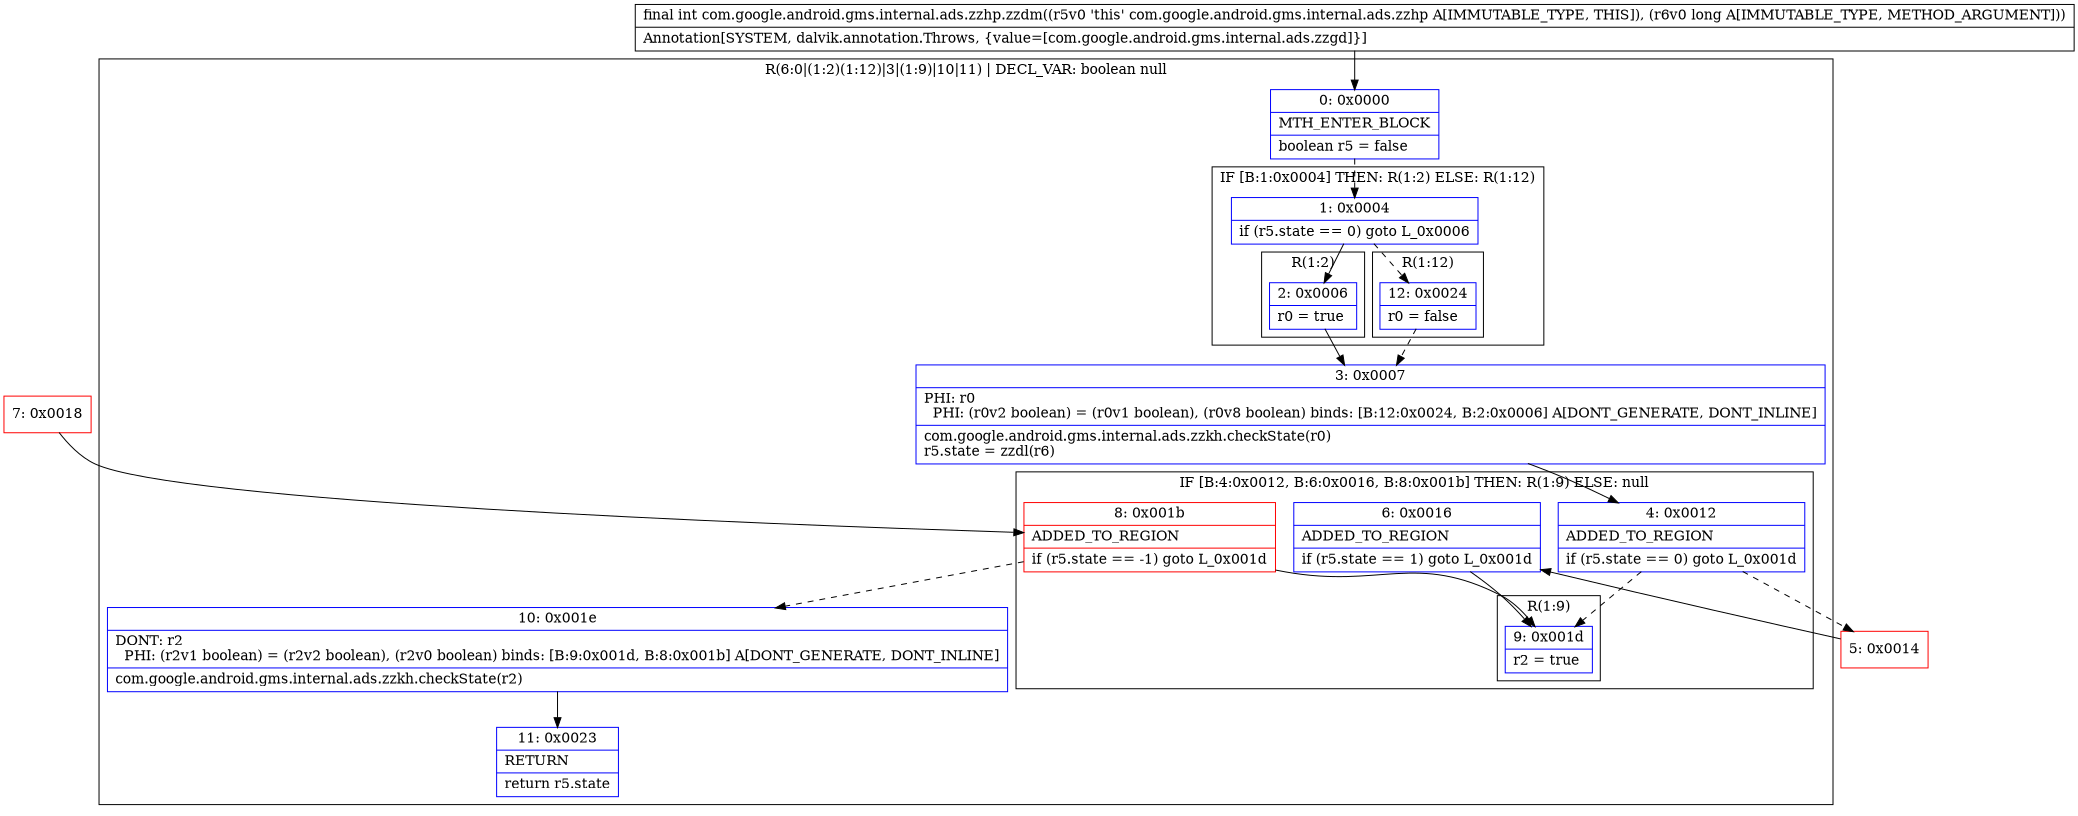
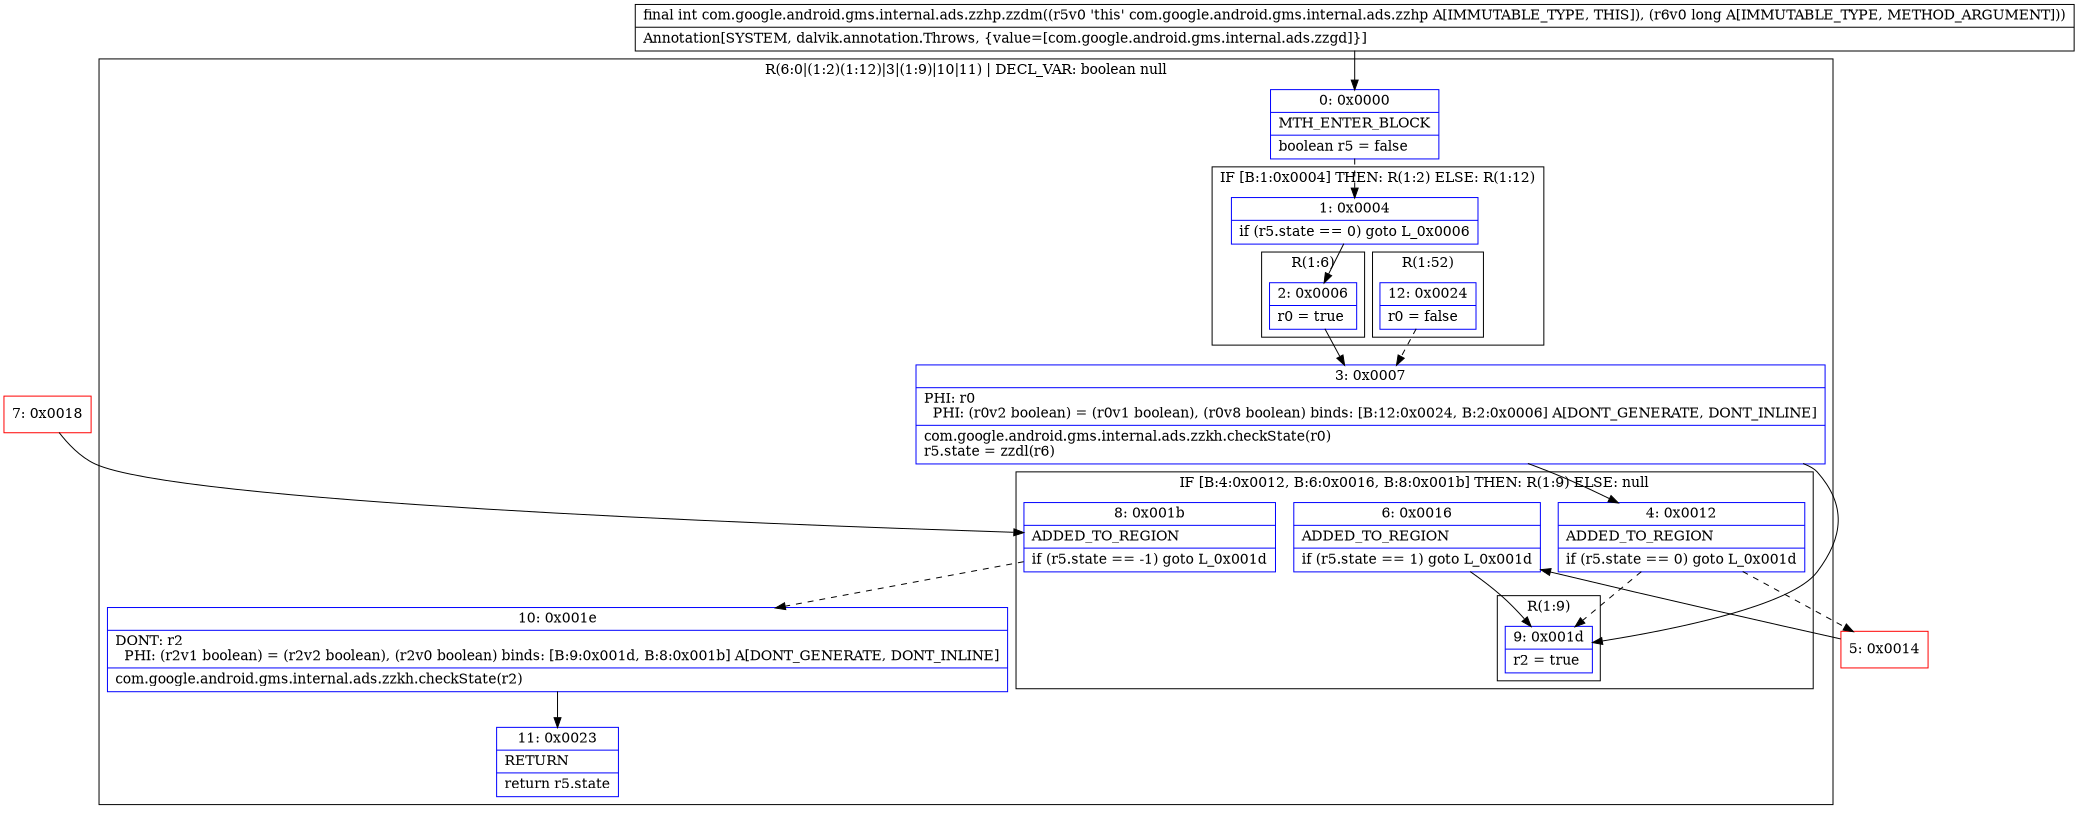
edge "1: 0x0004" -> "12: 0x0024": removed
cluster "R(1:2)": label "R(1:2)" -> "R(1:6)"
cluster "R(1:12)": label "R(1:12)" -> "R(1:52)"
node "8: 0x001b": color red -> blue
edge "8: 0x001b" -> "9: 0x001d": now "3: 0x0007" -> "9: 0x001d"
